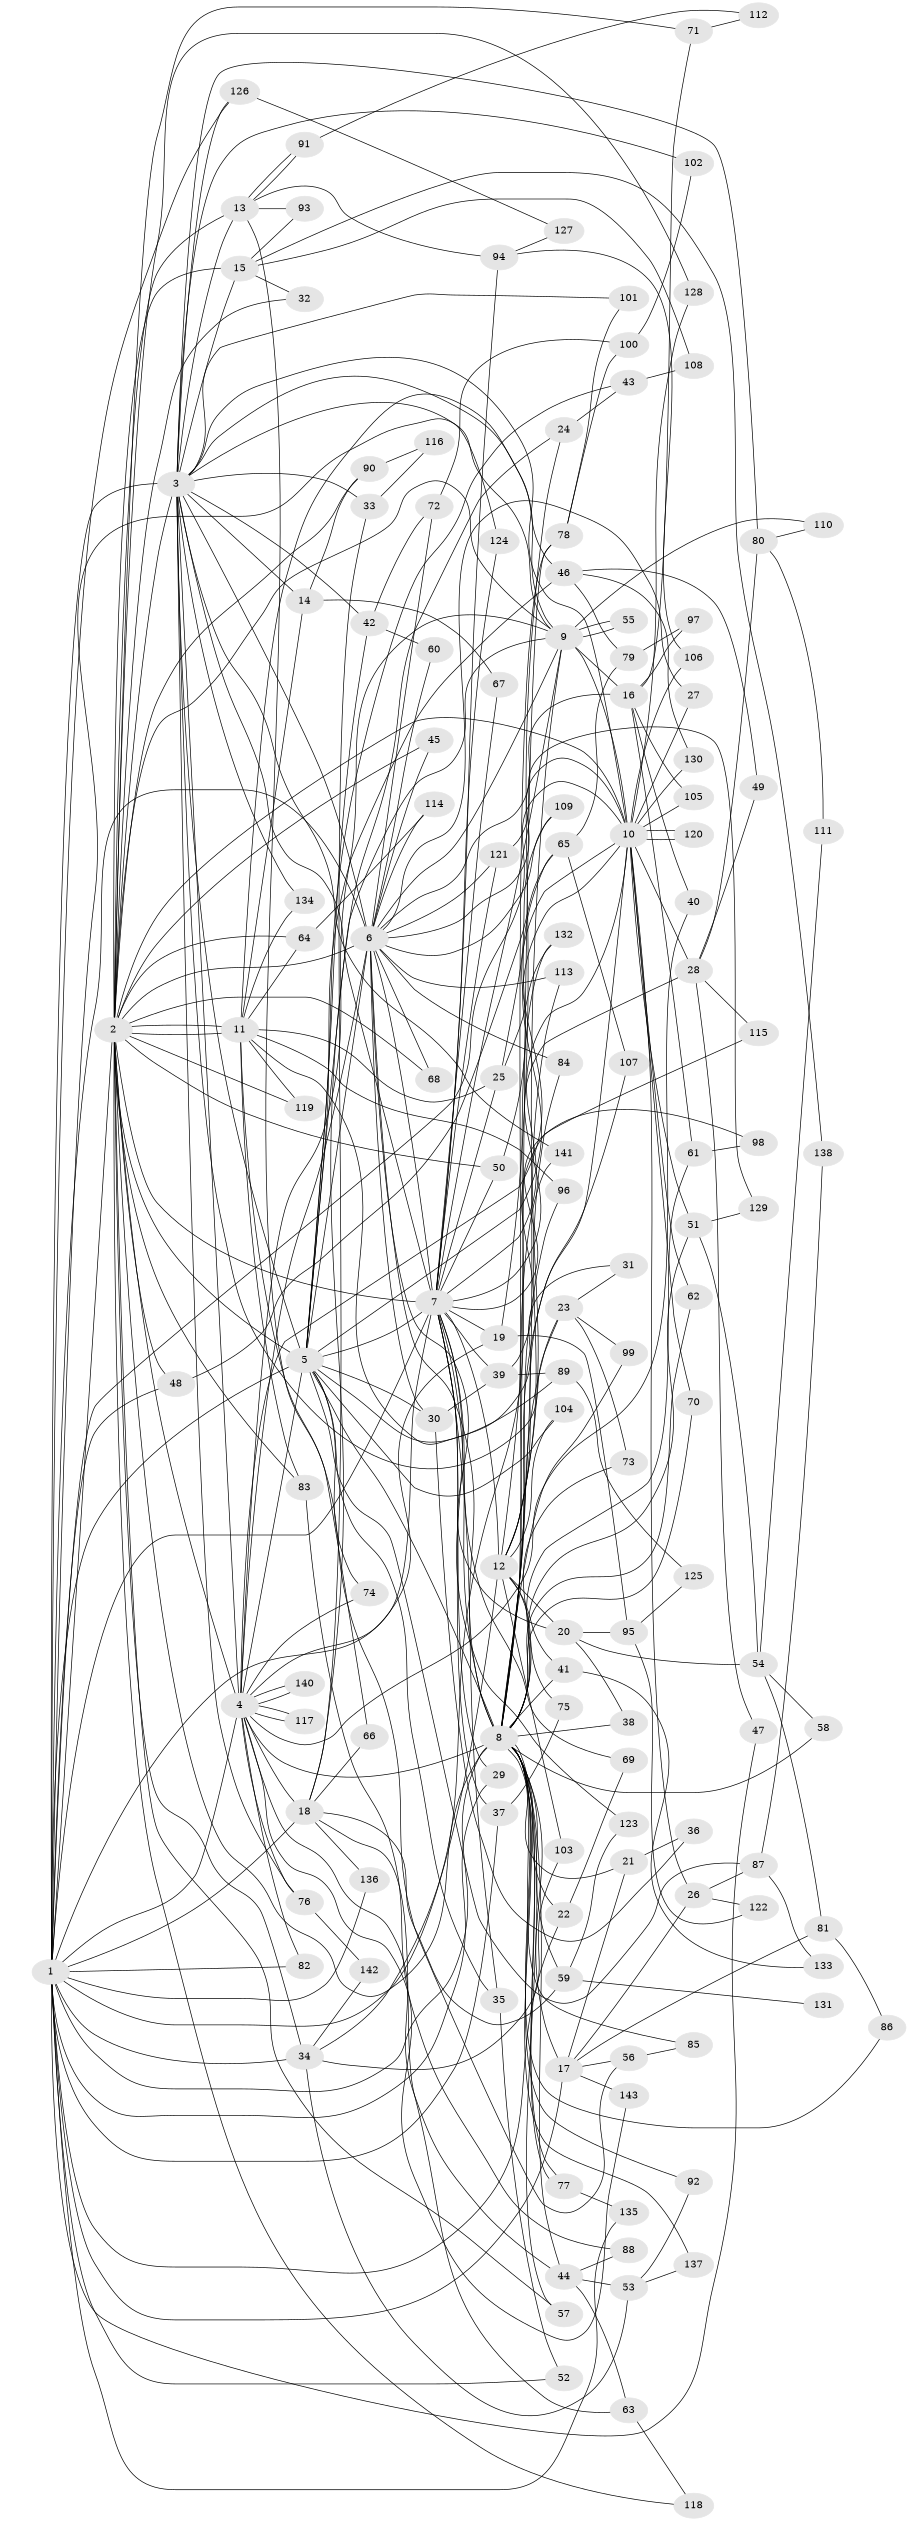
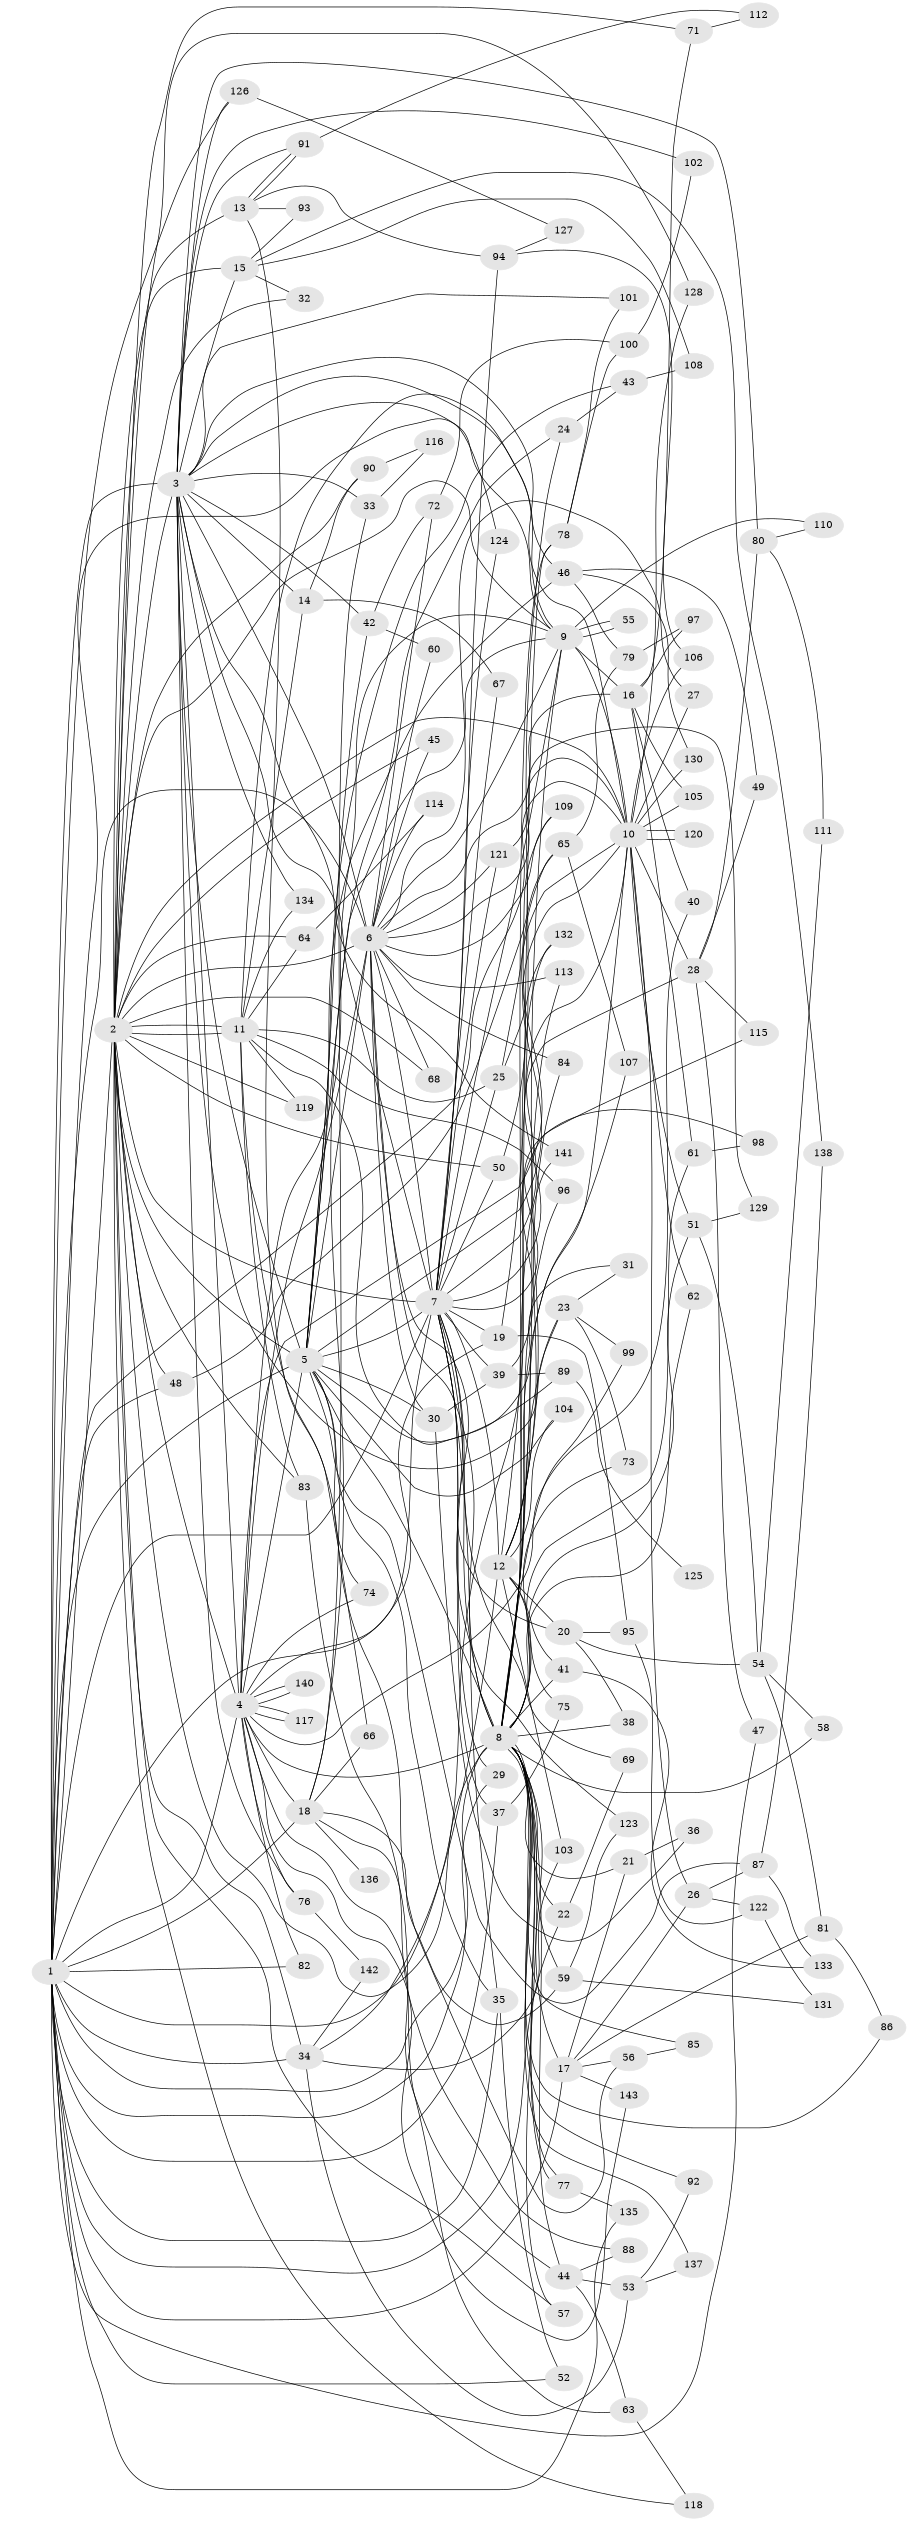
edge "13" -- "3": now "91" -- "3"
node "70": removed
edge "125" -- "95": removed
edge "122" -- "131": added
edge "136" -- "1": now "35" -- "1"
